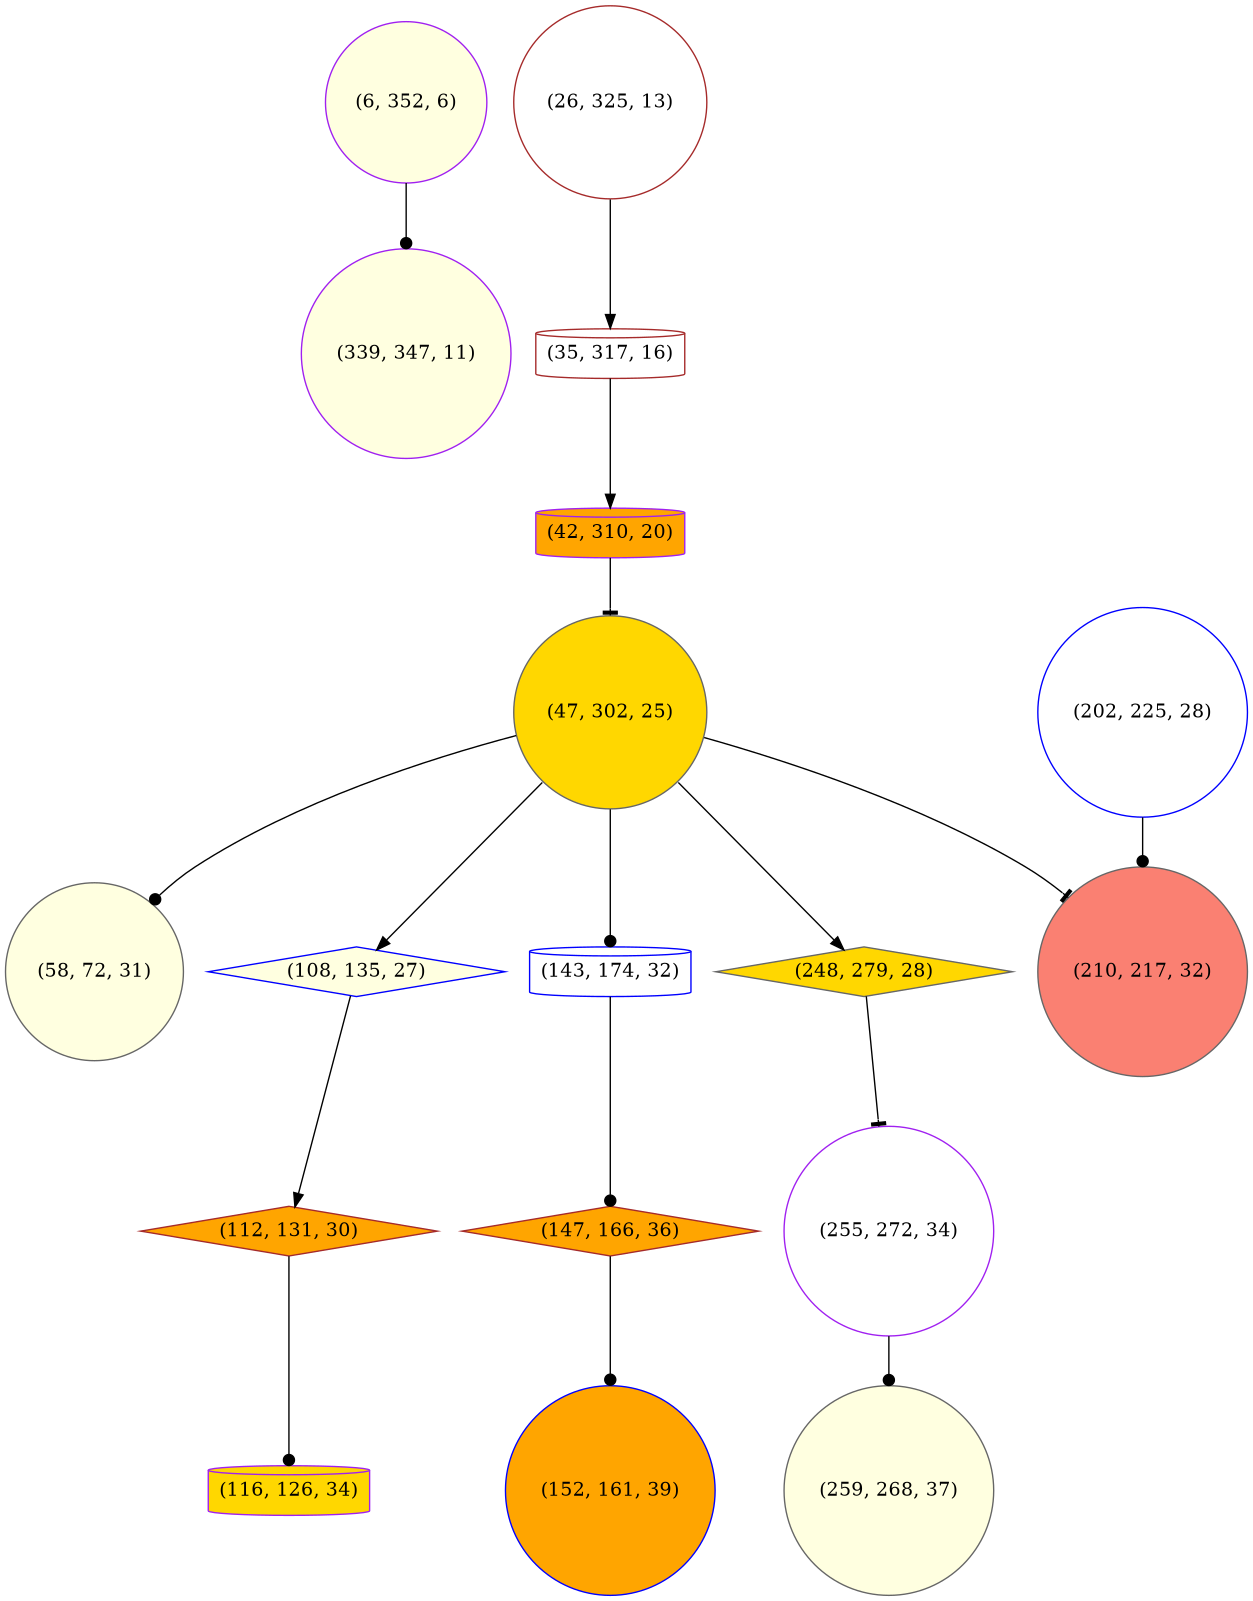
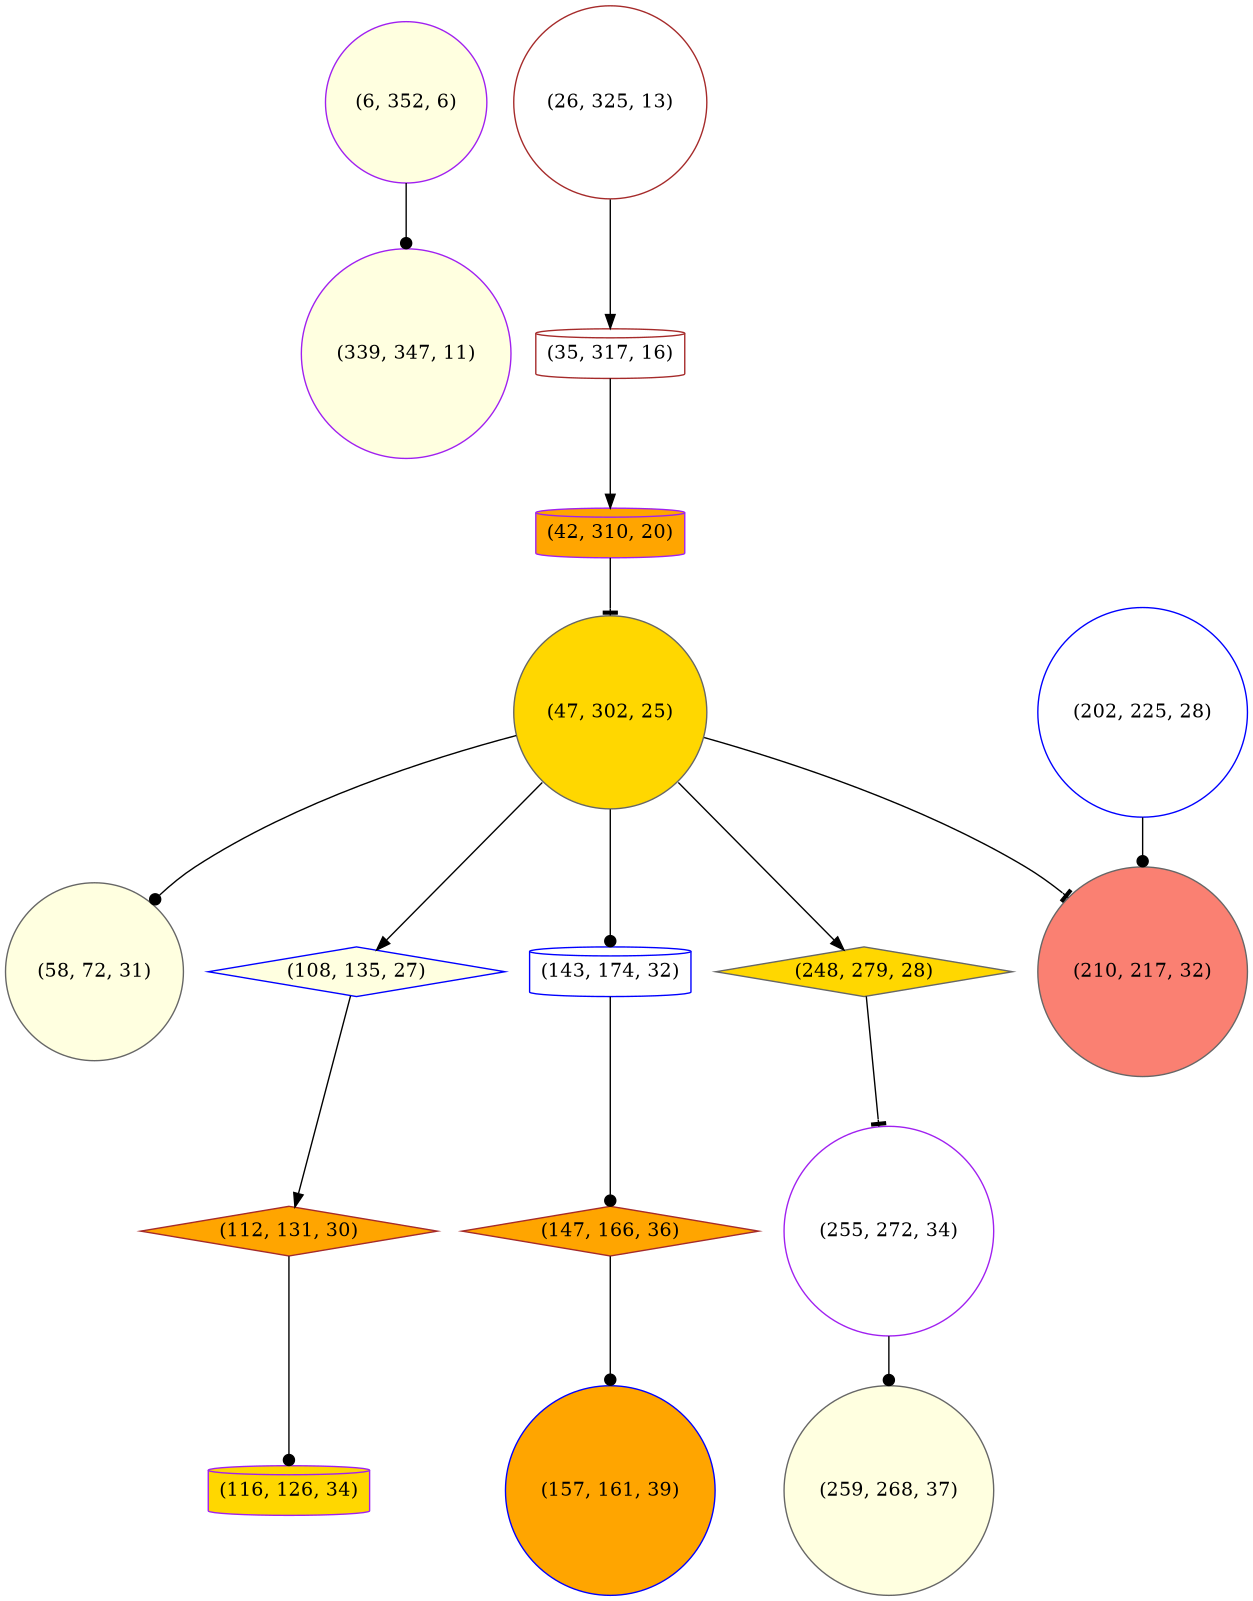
node "(152, 161, 39)": label "(152, 161, 39)" -> "(157, 161, 39)"
